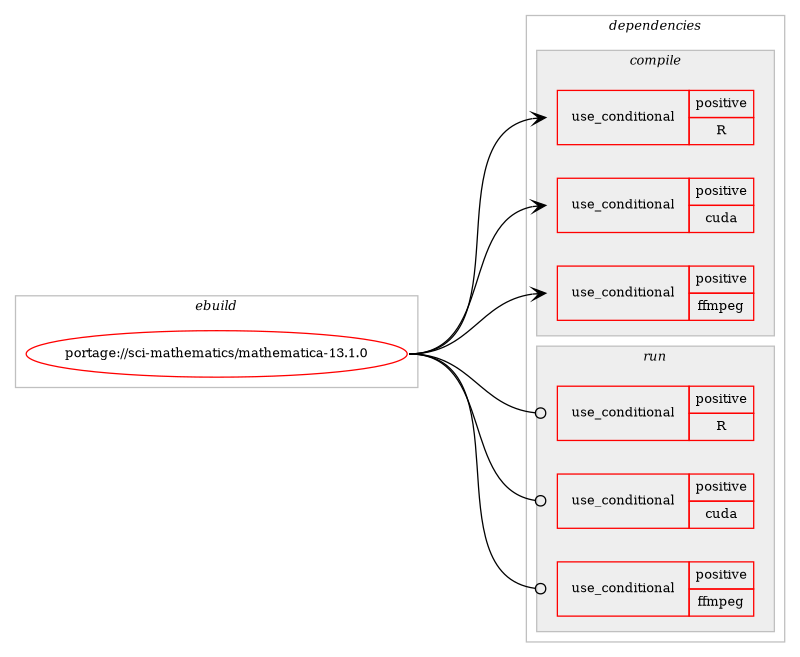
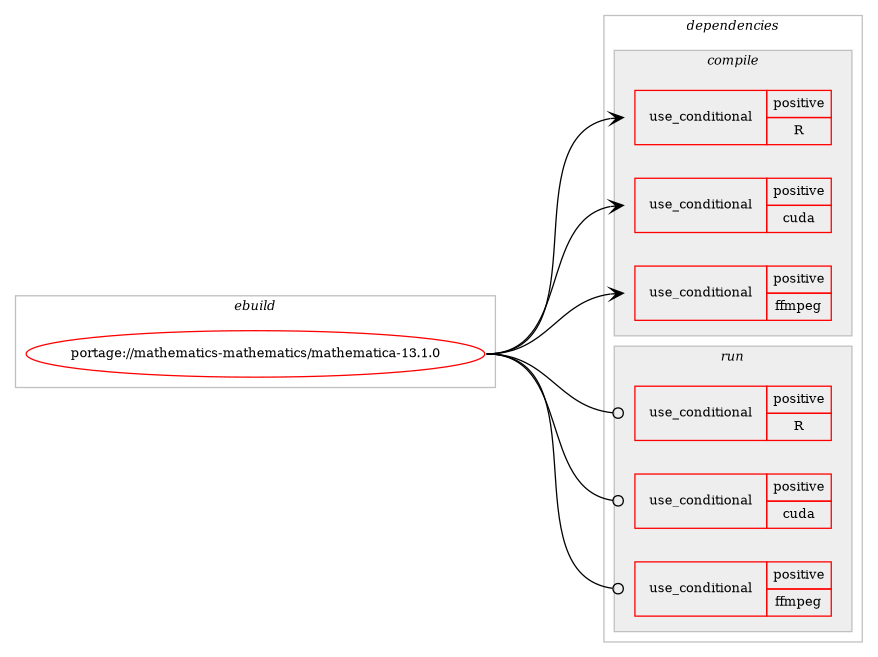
node "portage://sci-mathematics/mathematica-13.1.0": label "portage://sci-mathematics/mathematica-13.1.0" -> "portage://mathematics-mathematics/mathematica-13.1.0"
